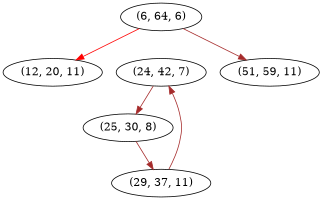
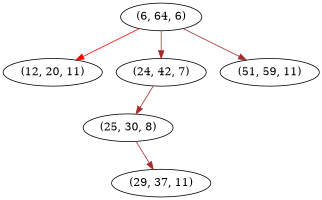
edge "(29, 37, 11)" -> "(24, 42, 7)": now "(6, 64, 6)" -> "(24, 42, 7)"
